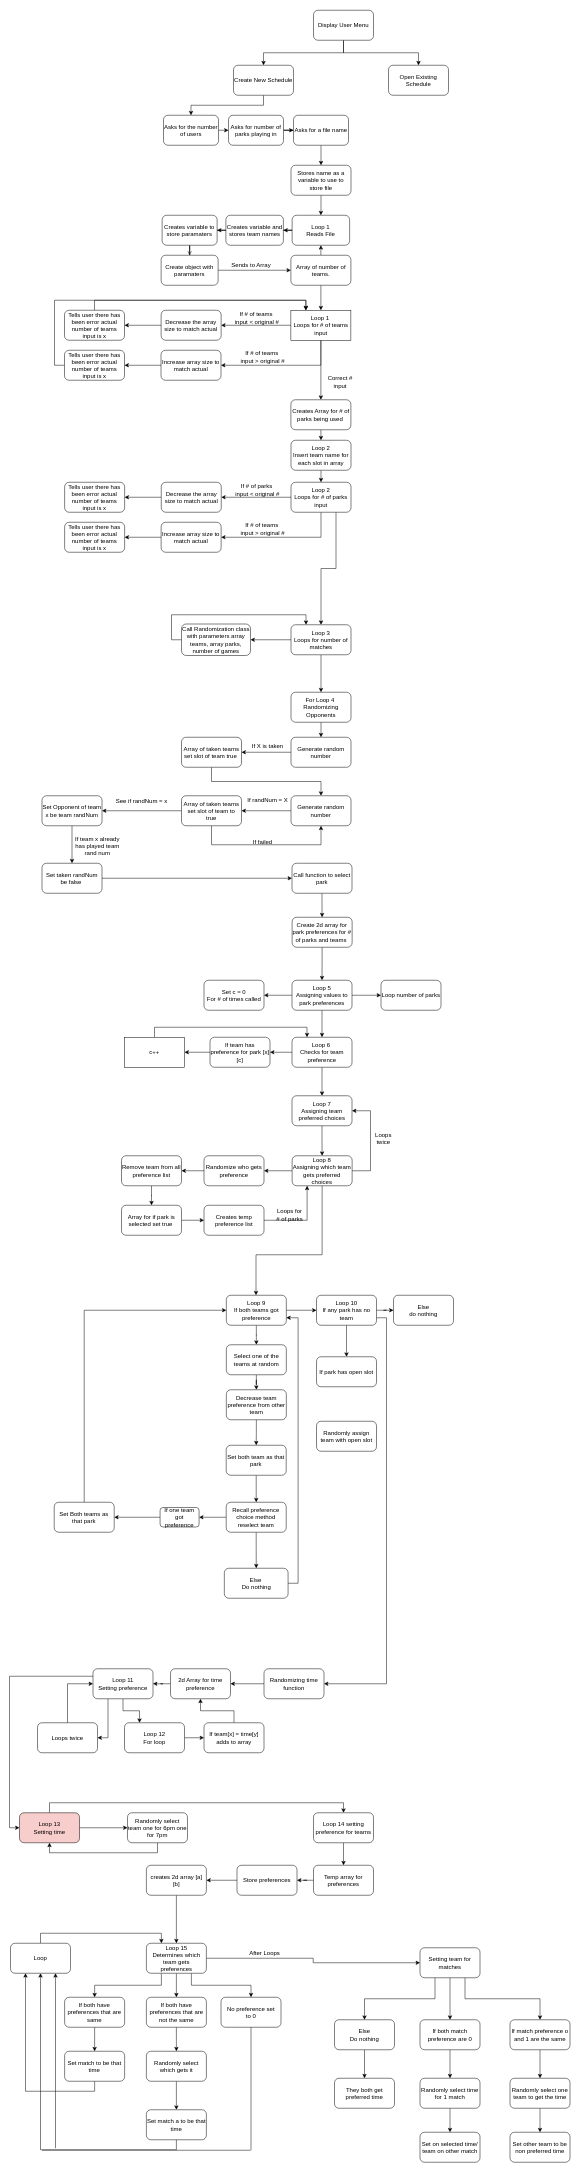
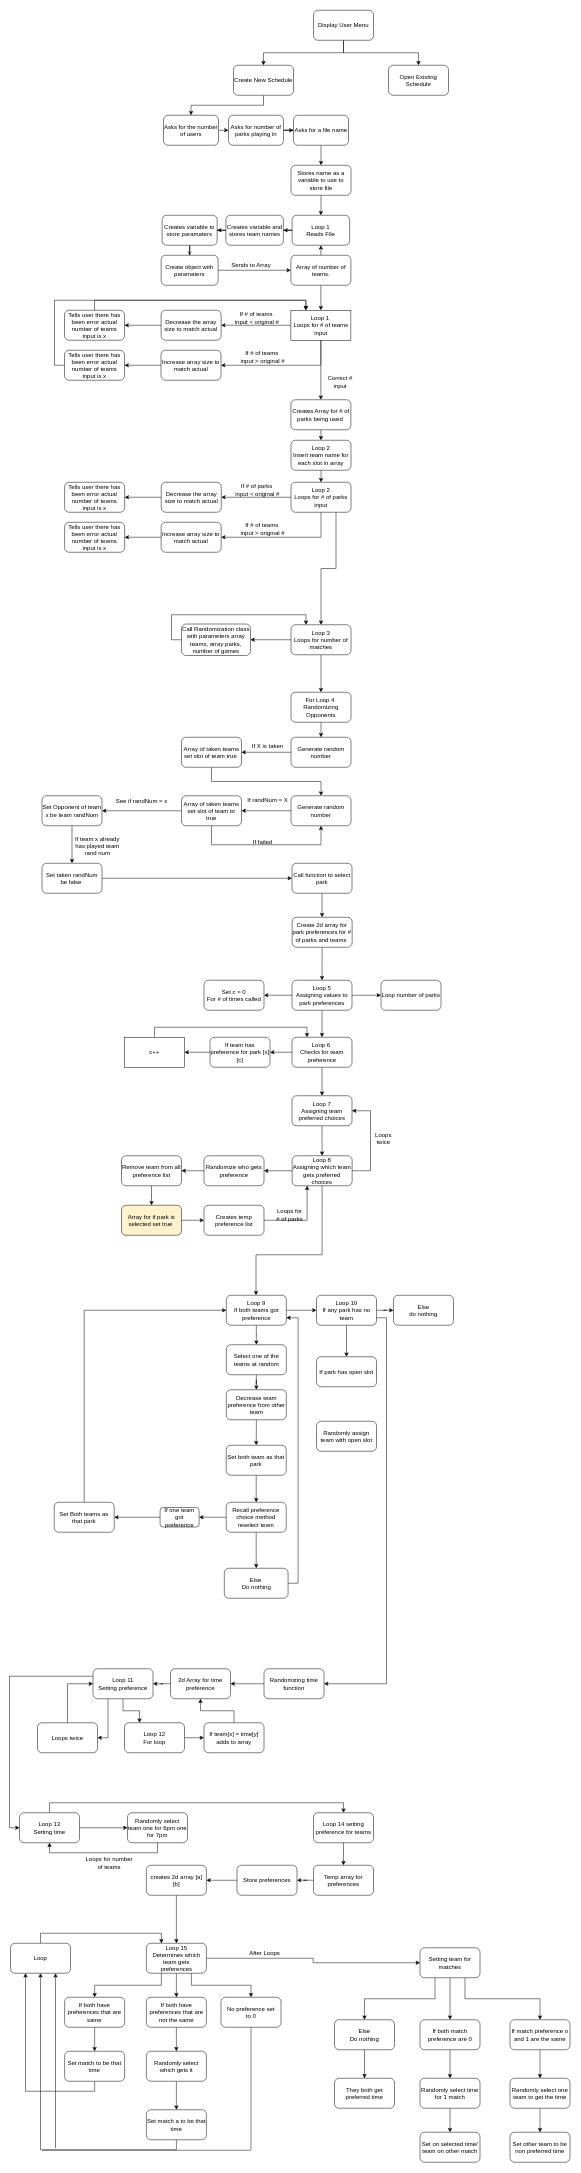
node "Array for if park is selected set true": fillcolor #ffffff -> #fff2cc
node "Loop 13 Setting time": fillcolor #f8cecc -> #ffffff
node "Loops for number of teams": added
